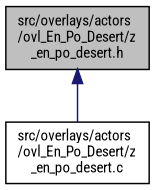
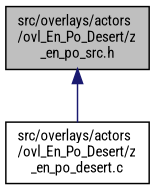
node "src/overlays/actors /ovl_En_Po_Desert/z _en_po_desert.h": label "src/overlays/actors /ovl_En_Po_Desert/z _en_po_desert.h" -> "src/overlays/actors /ovl_En_Po_Desert/z _en_po_src.h"
